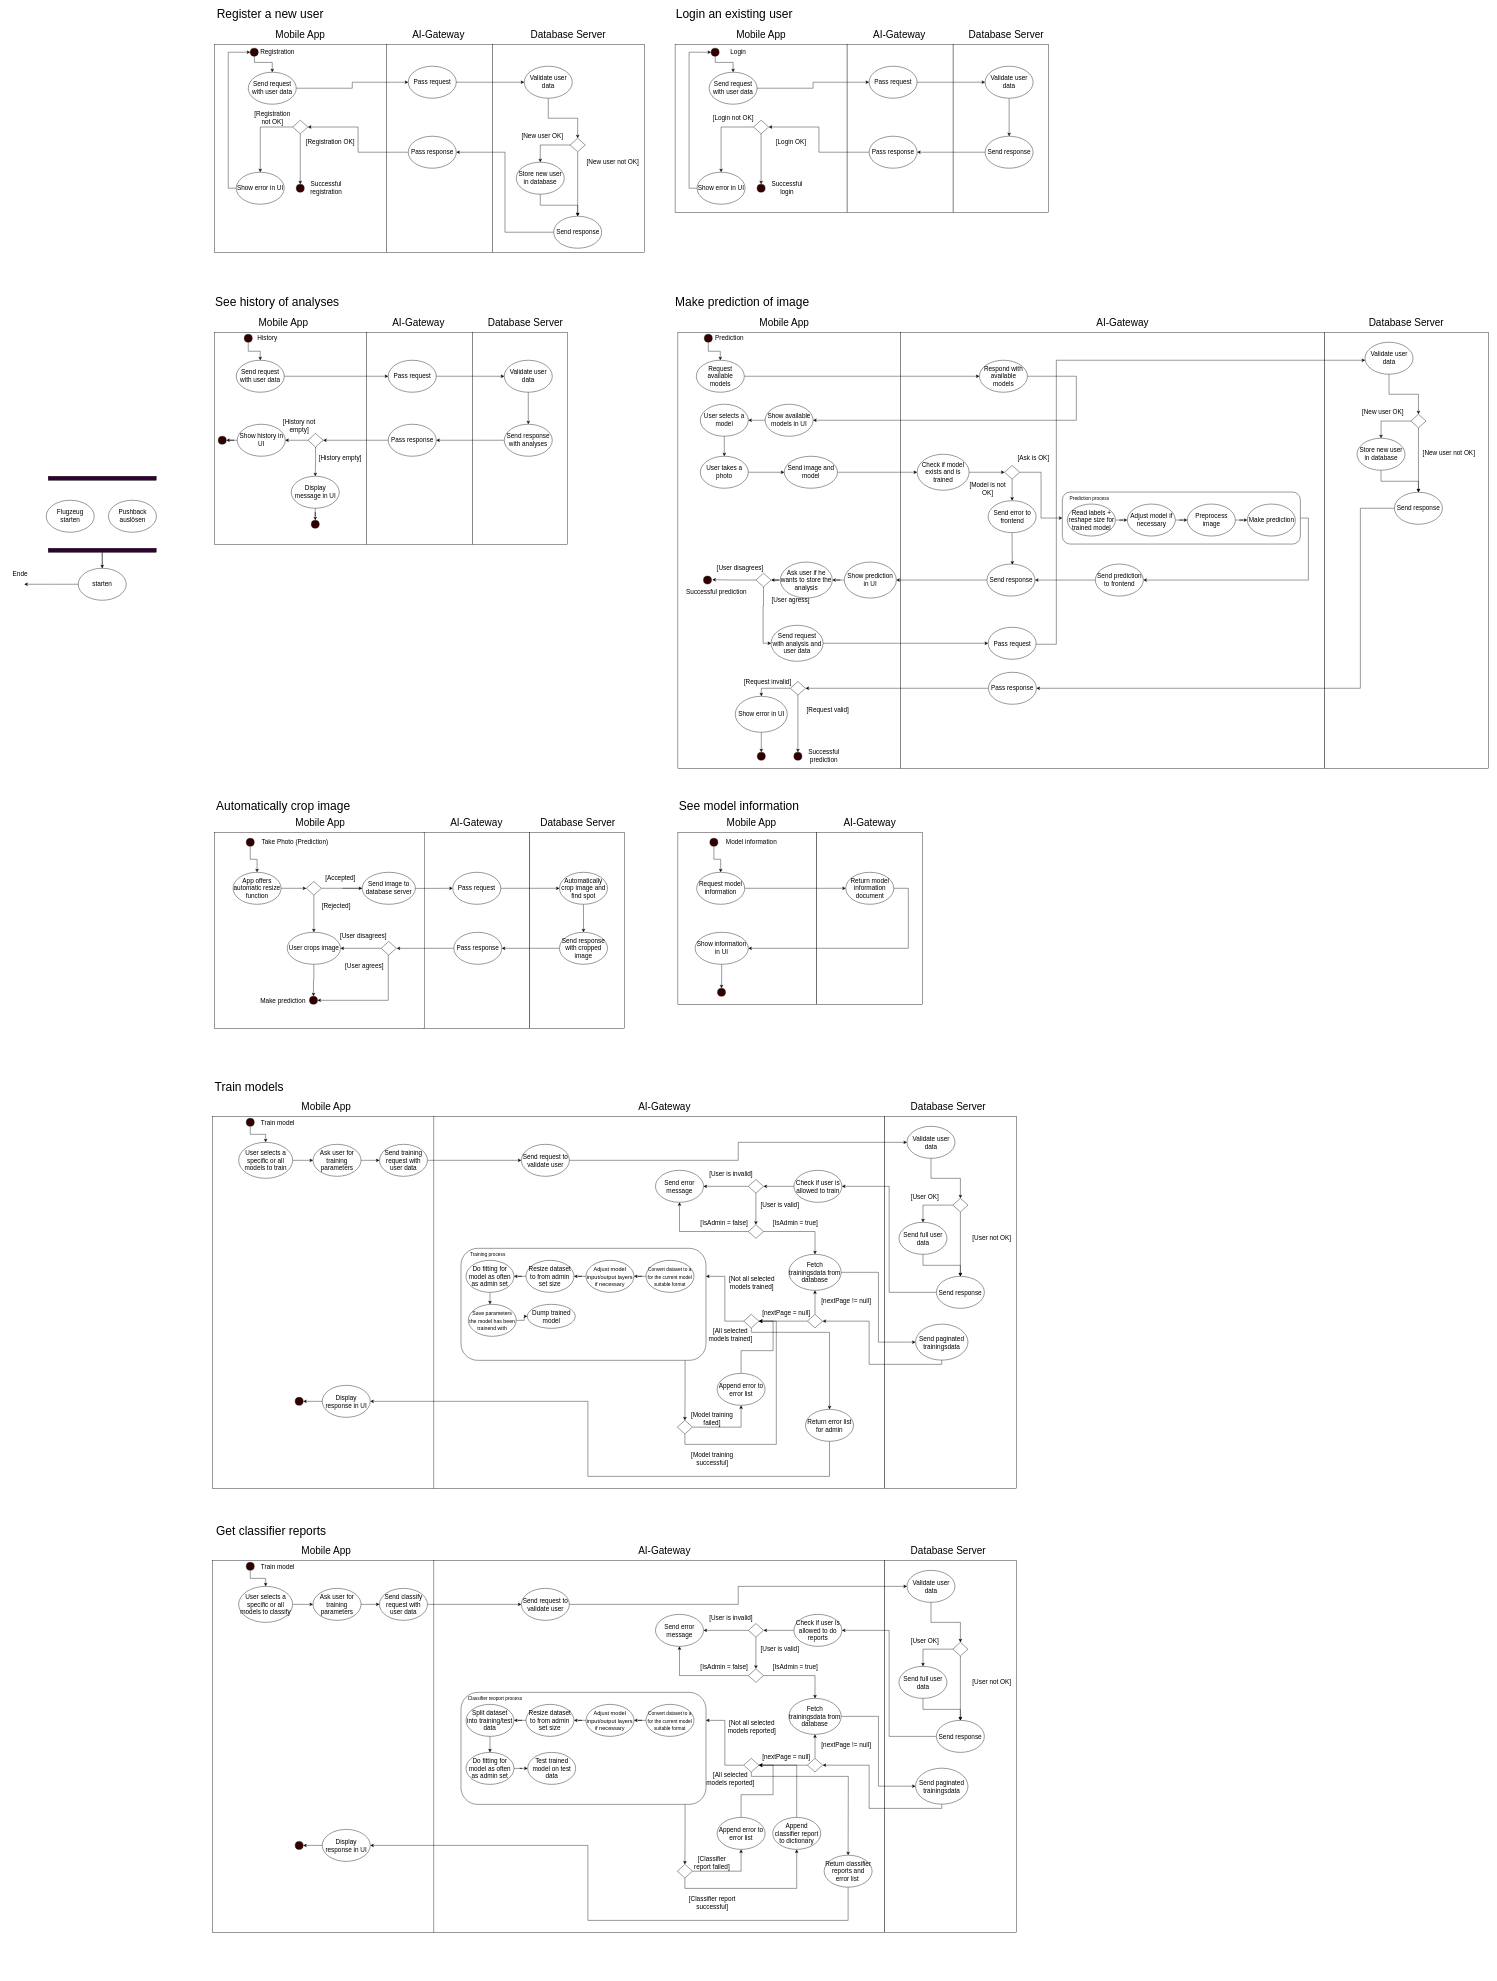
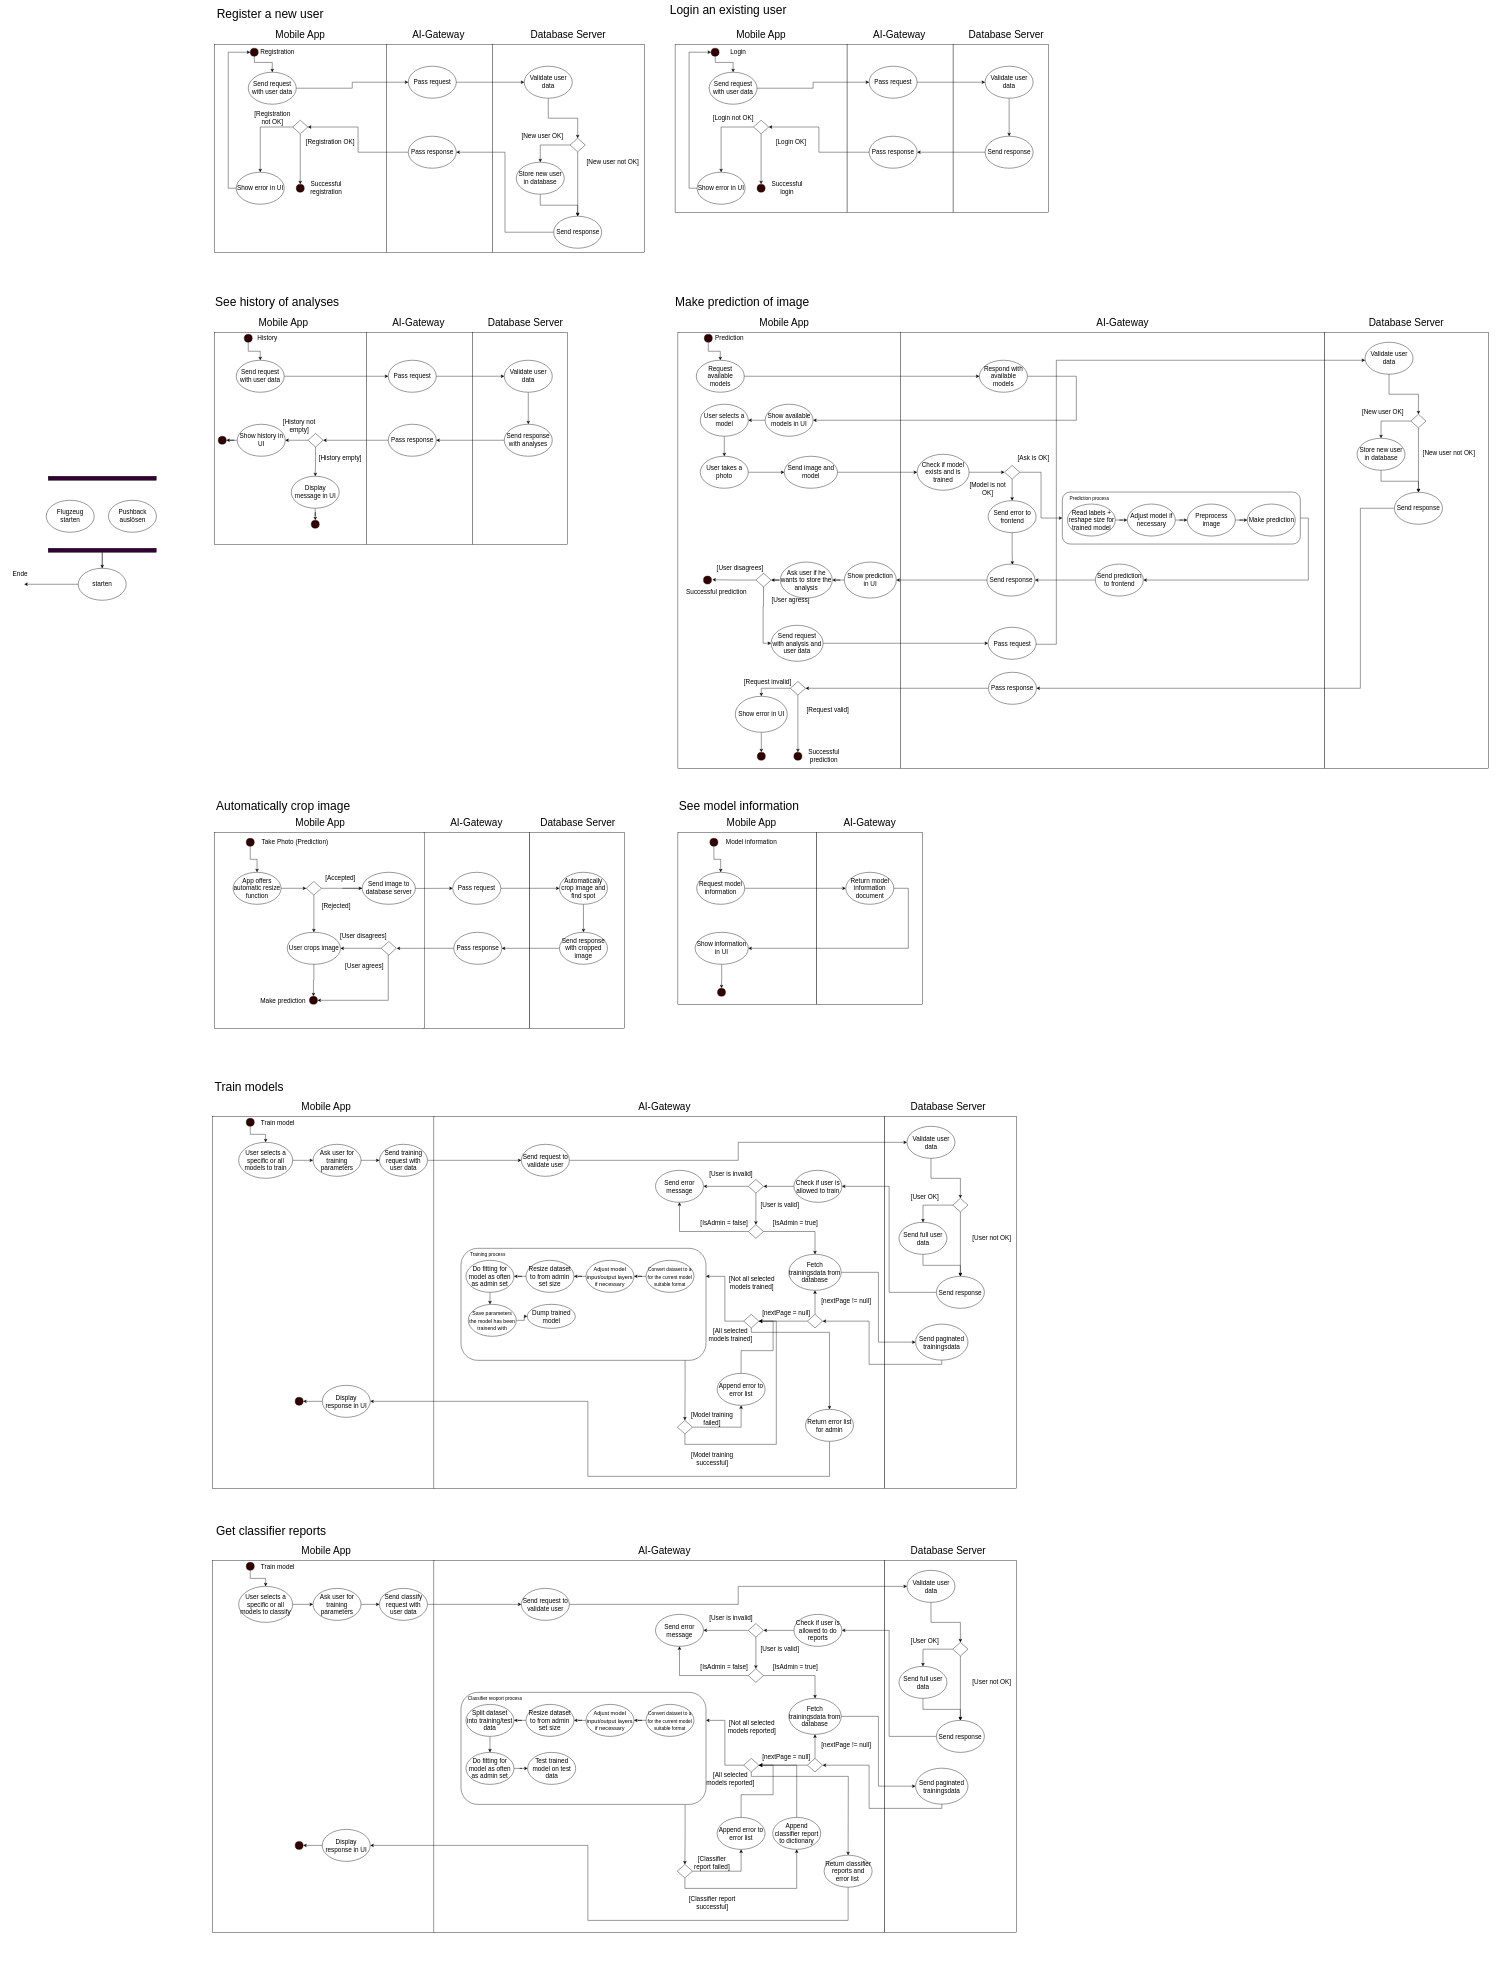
node "Login an existing user": moved (734, 14) -> (728, 10)
